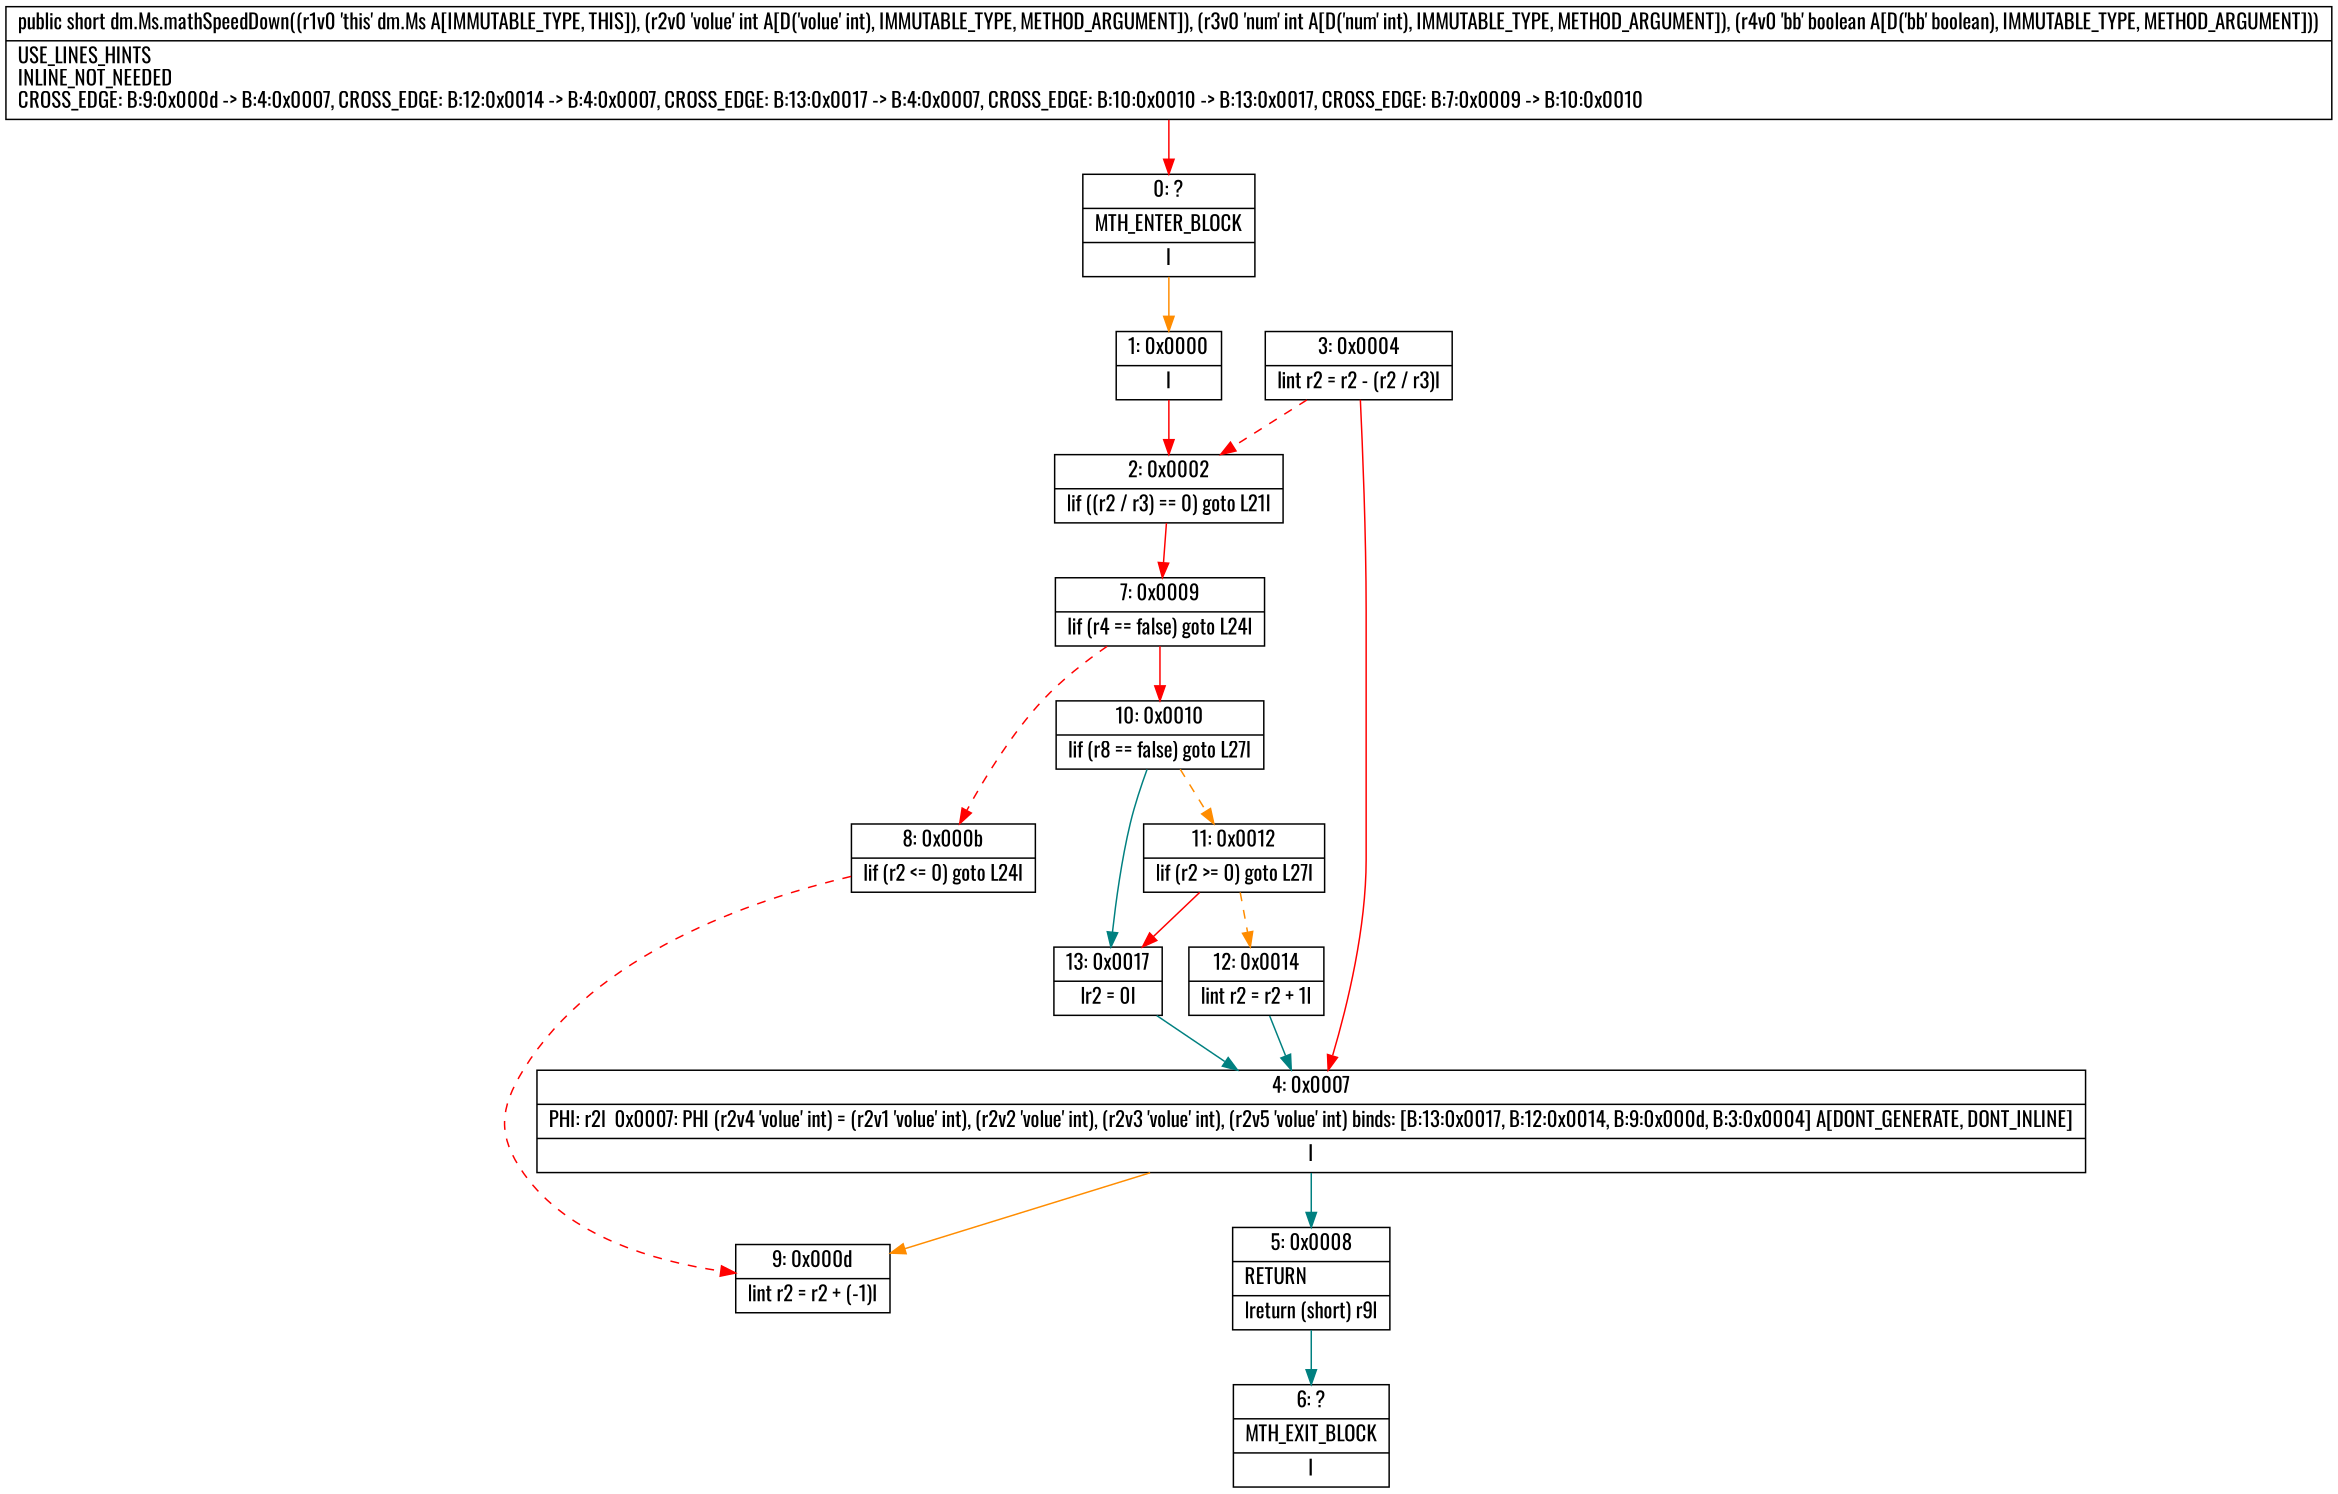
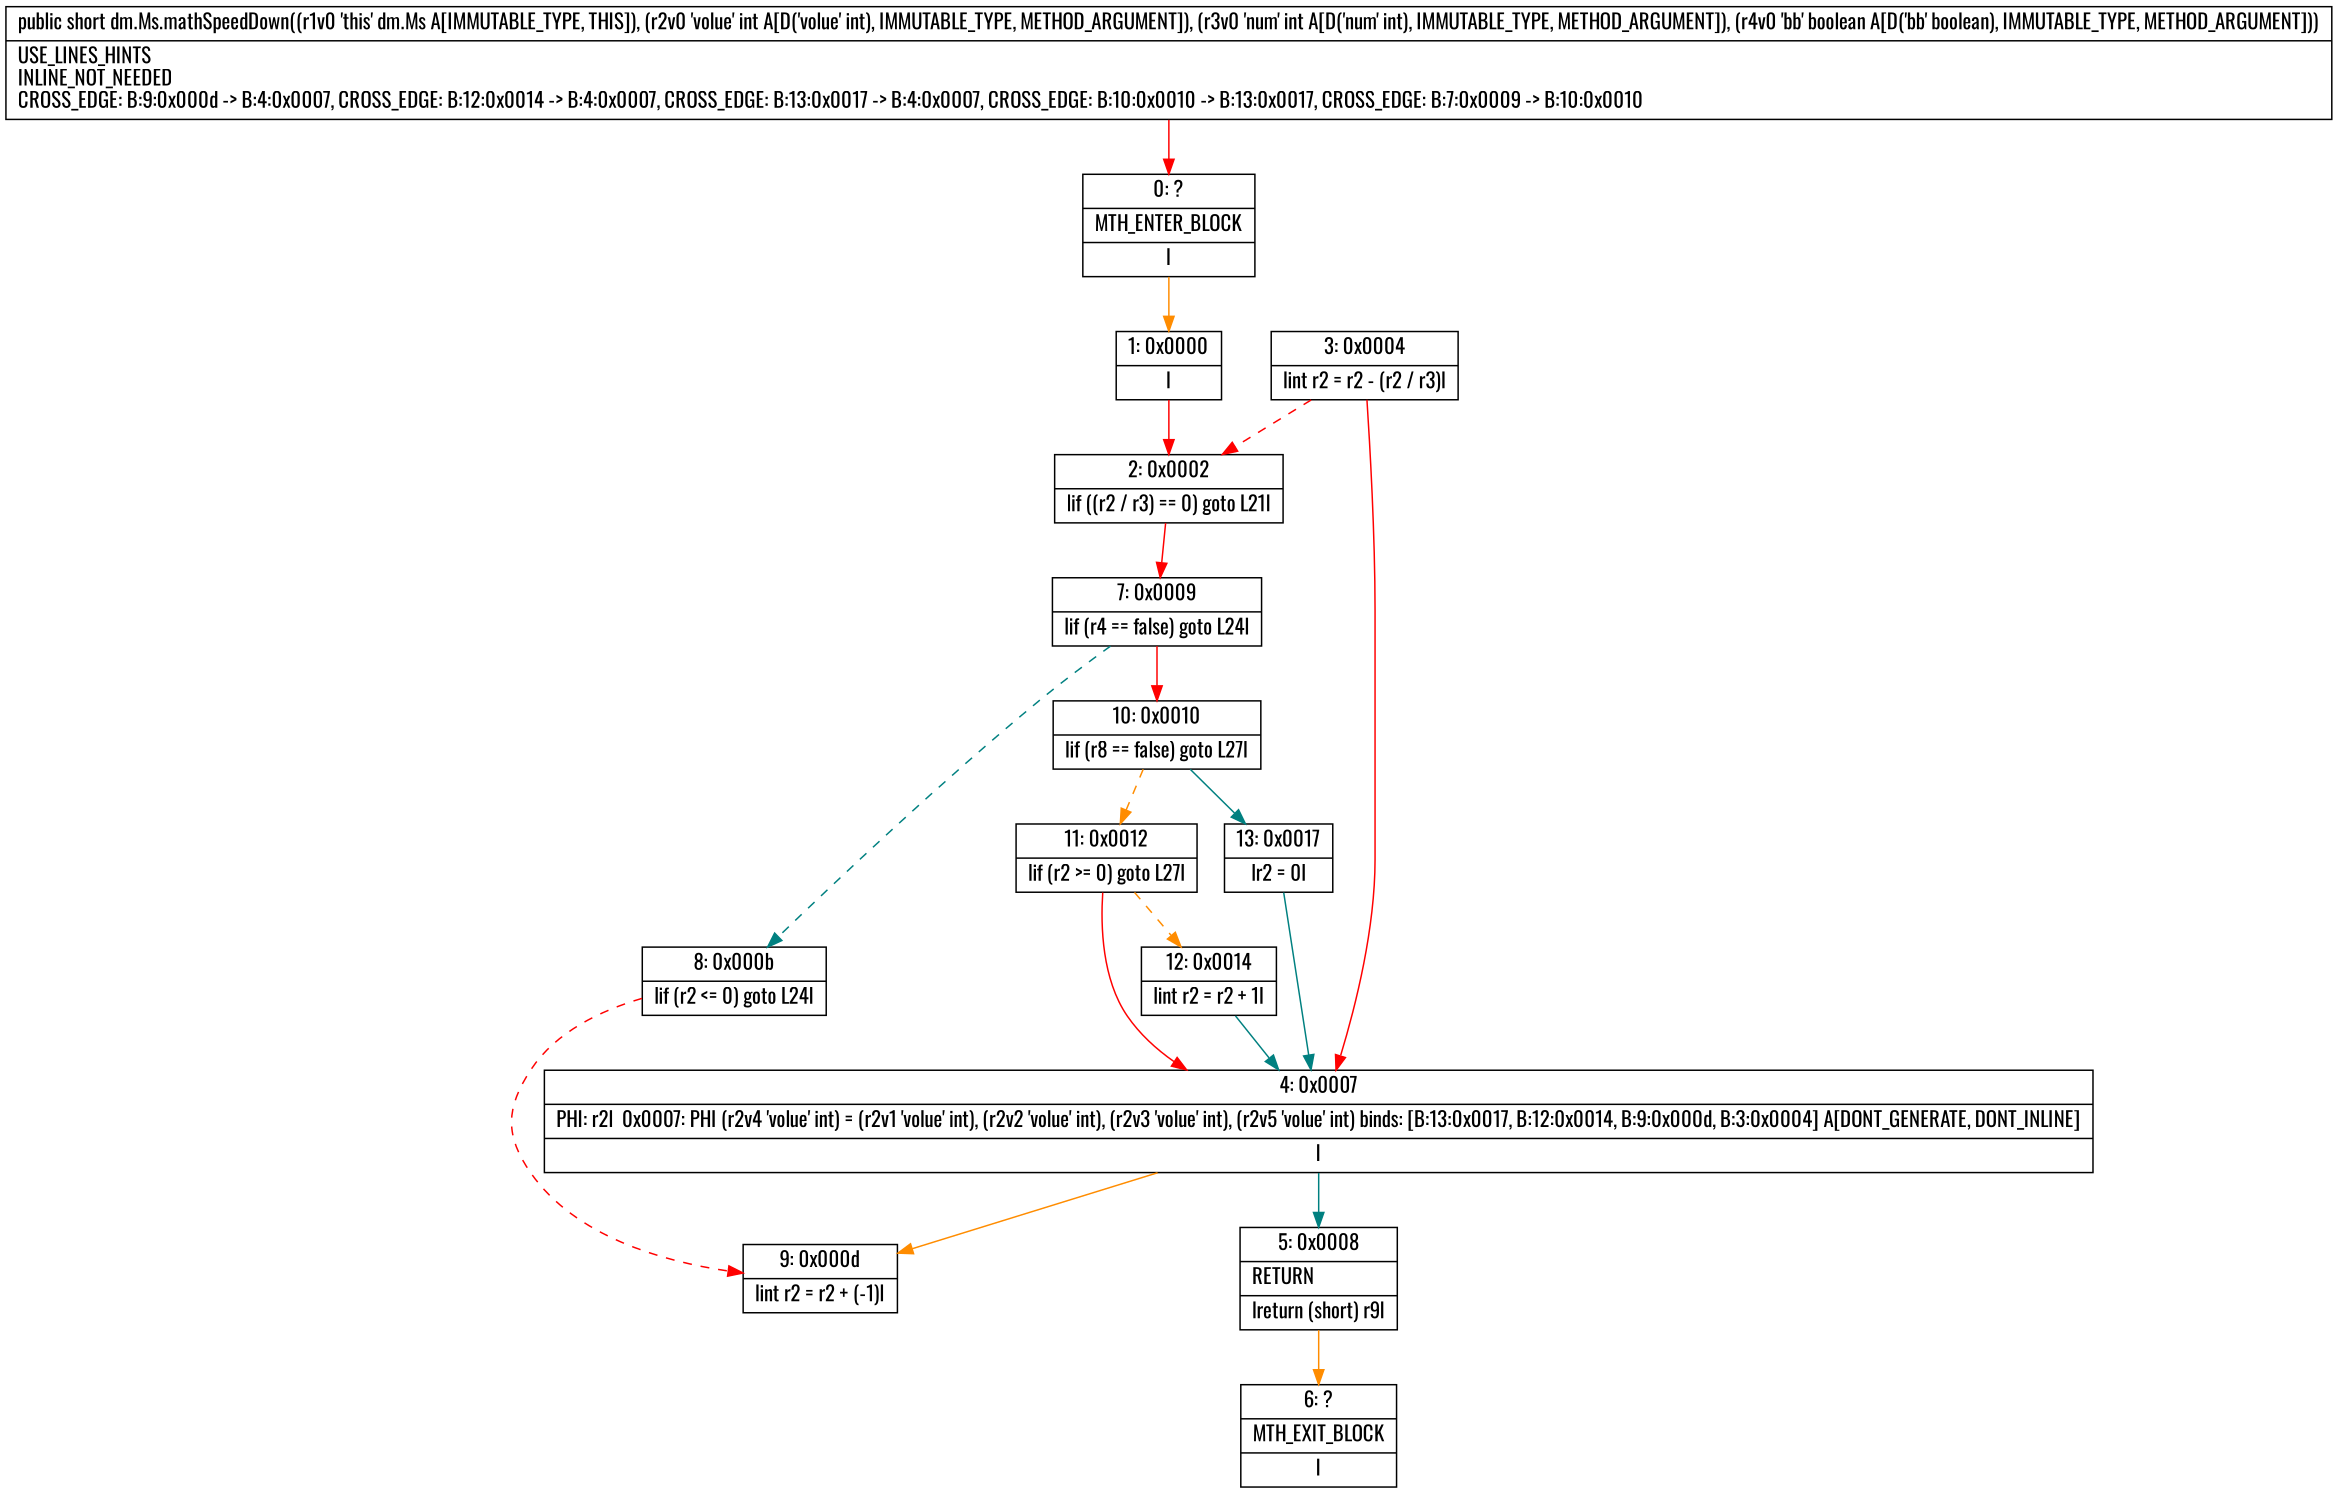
edge "7: 0x0009" -> "8: 0x000b": color red -> teal
edge "11: 0x0012" -> "13: 0x0017": now "11: 0x0012" -> "4: 0x0007"
edge "5: 0x0008" -> "6: ?": color teal -> darkorange
